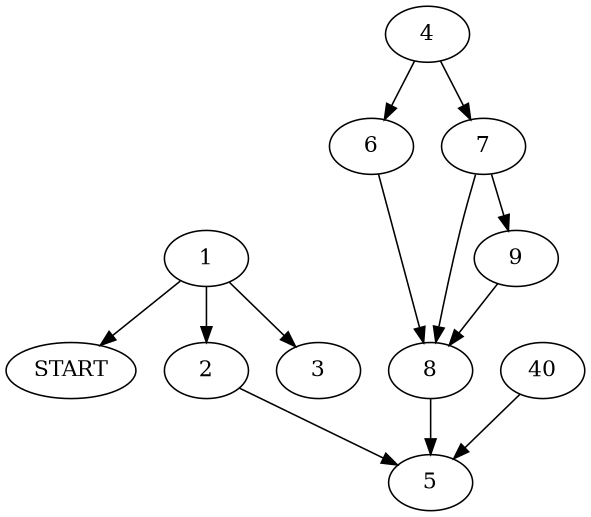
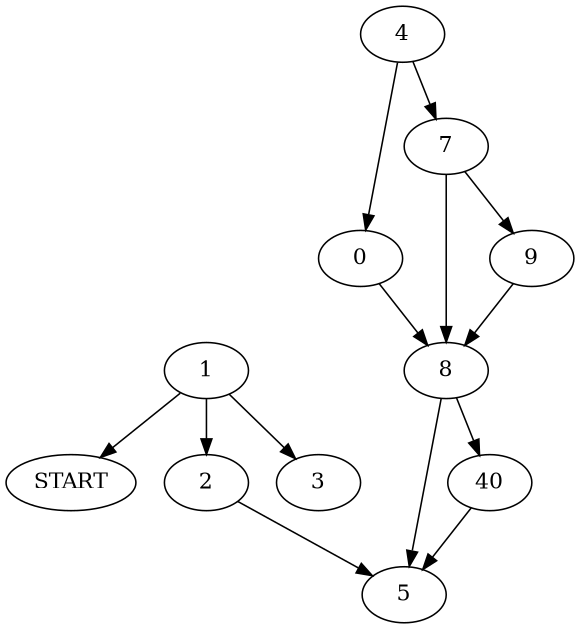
node "6": label "6" -> "0"
edge "8" -> "40": added
